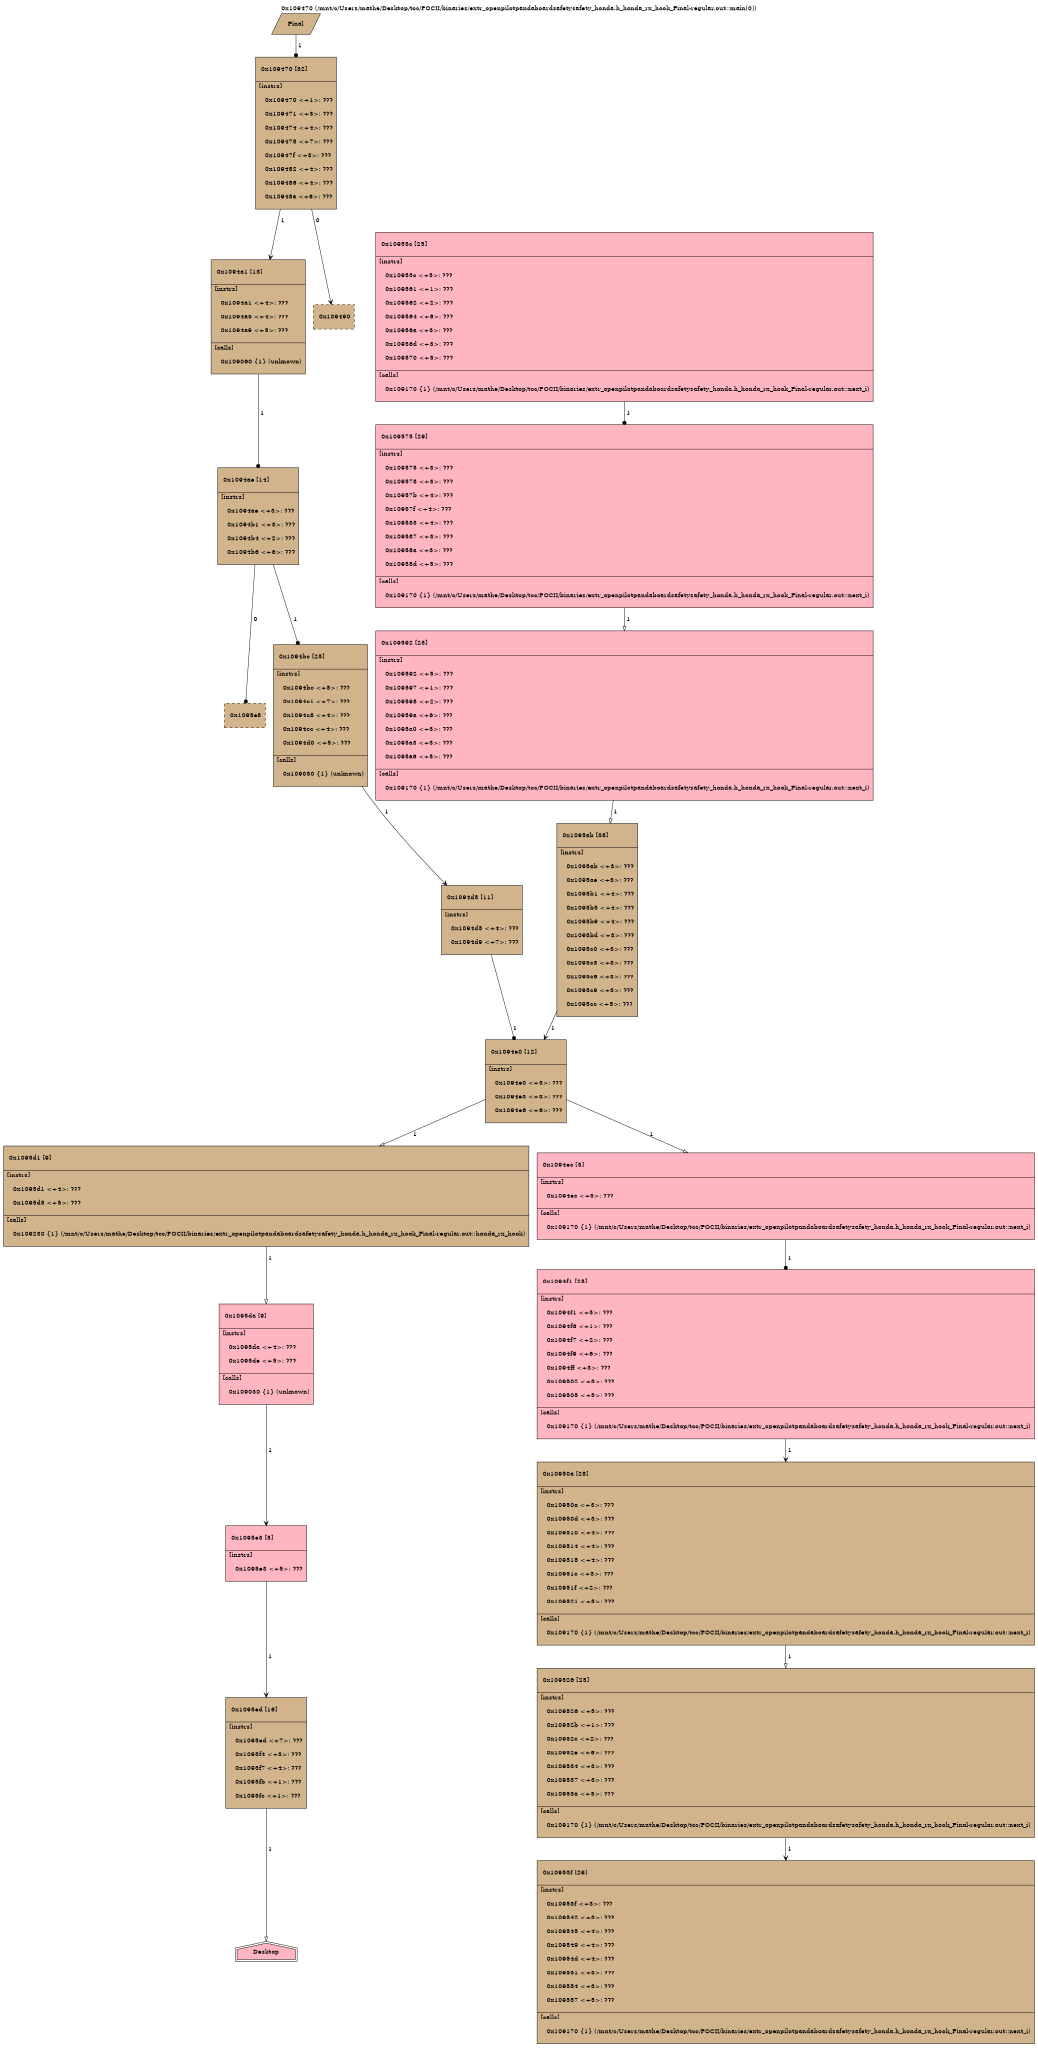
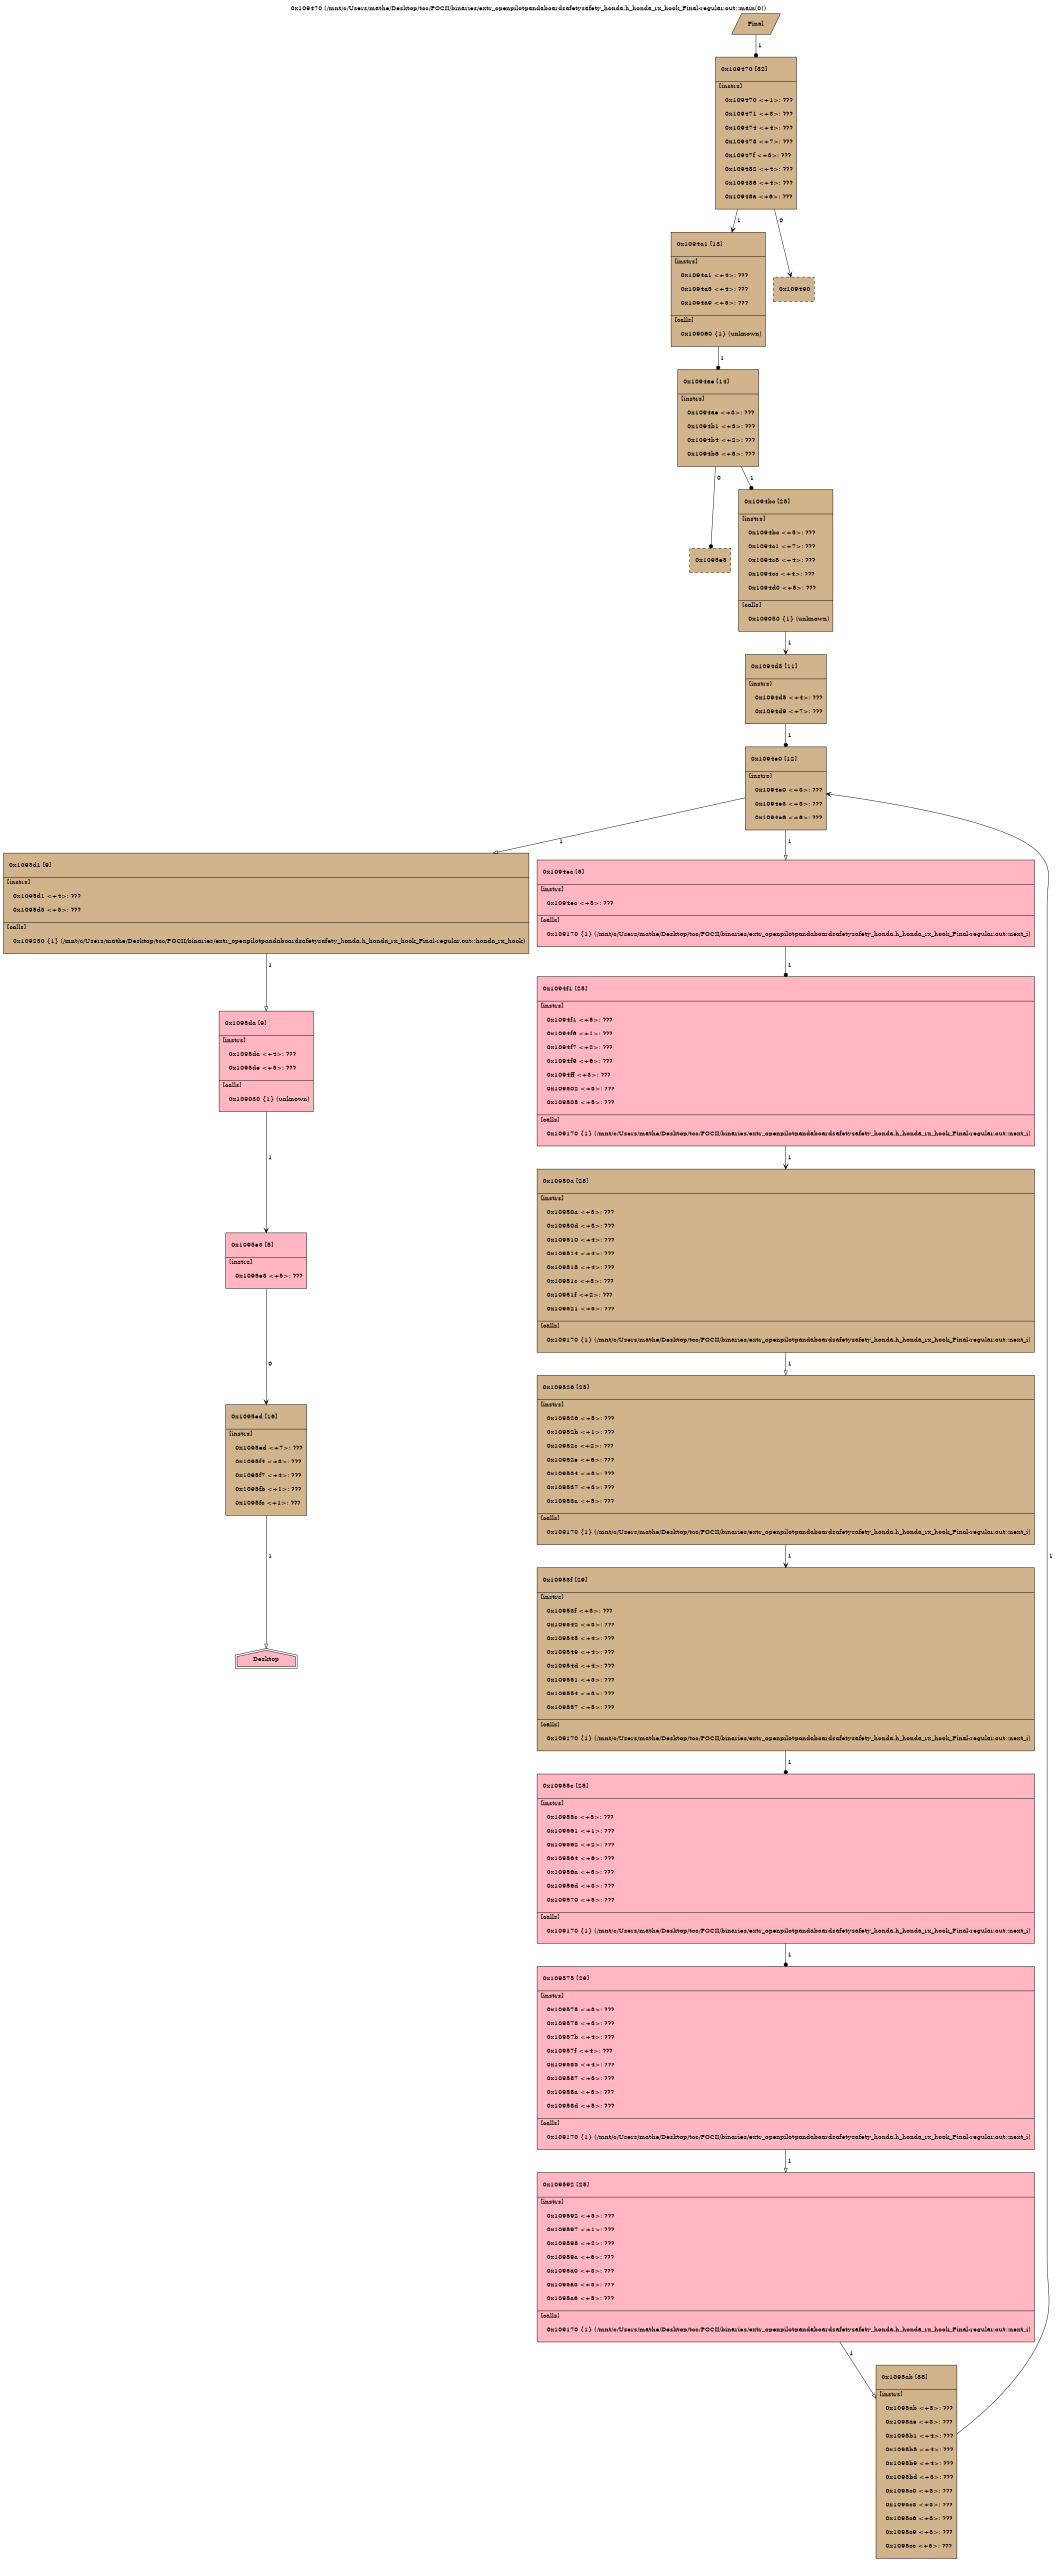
edge "0x1095e3 [5]" -> "0x1095ed [16]": label " 1" -> " 0"
edge "0x10953f [29]" -> "0x10955c [25]": added, label "1"
